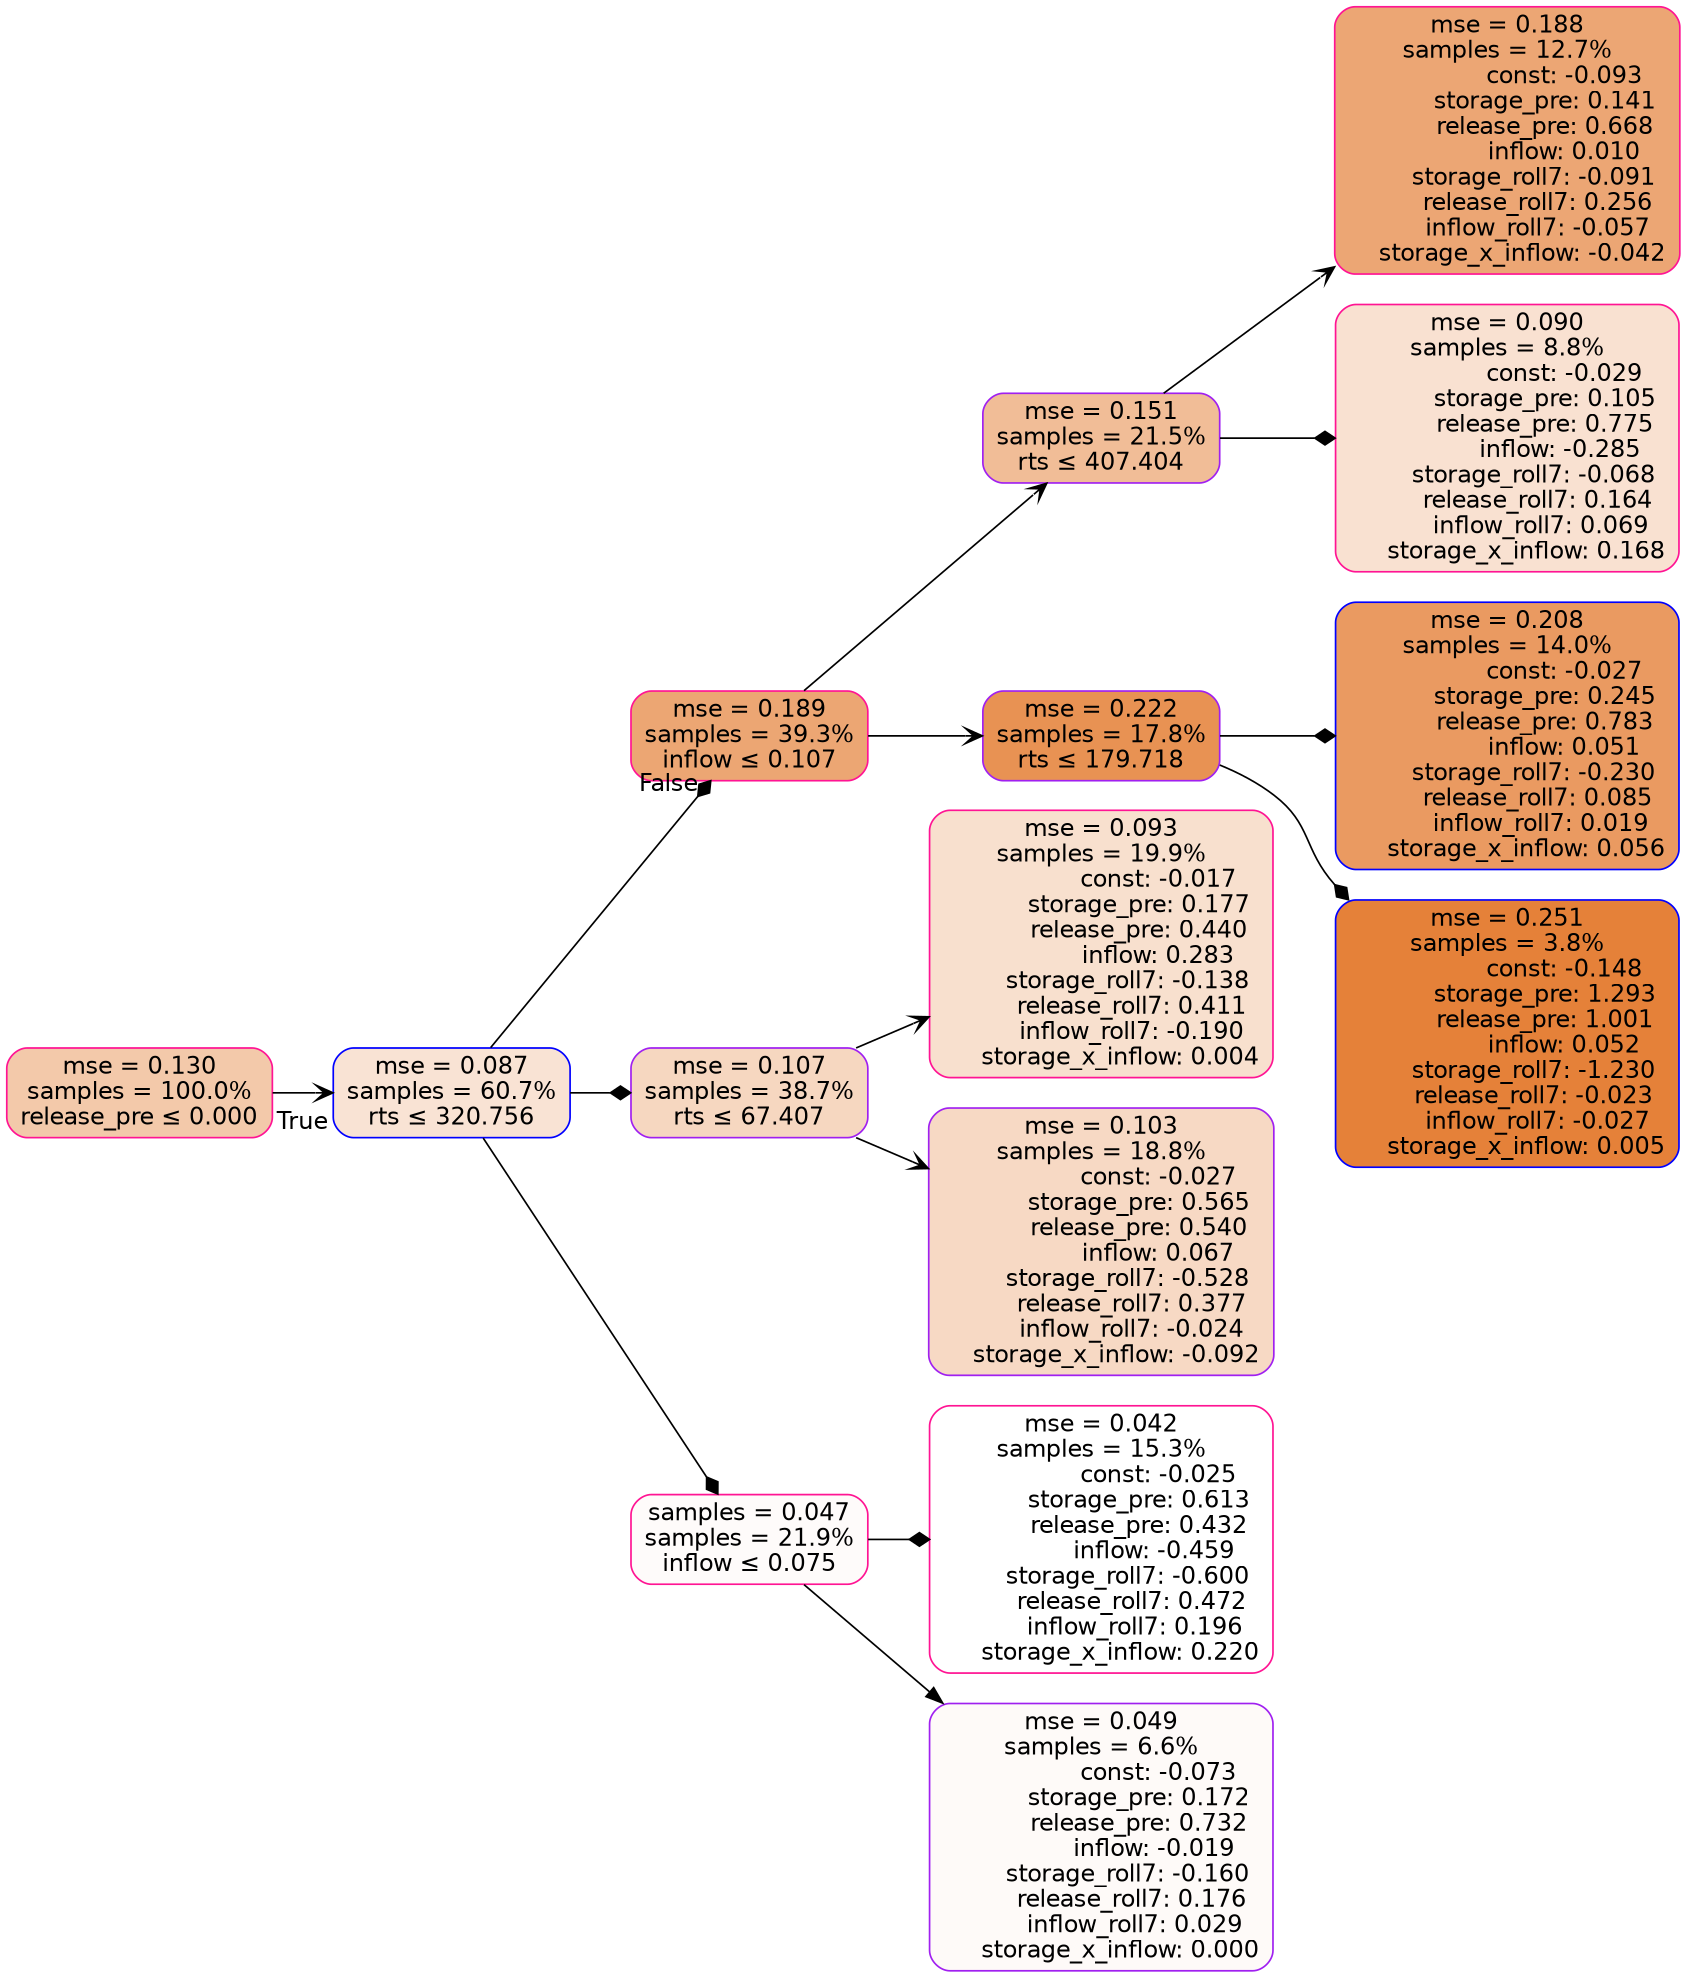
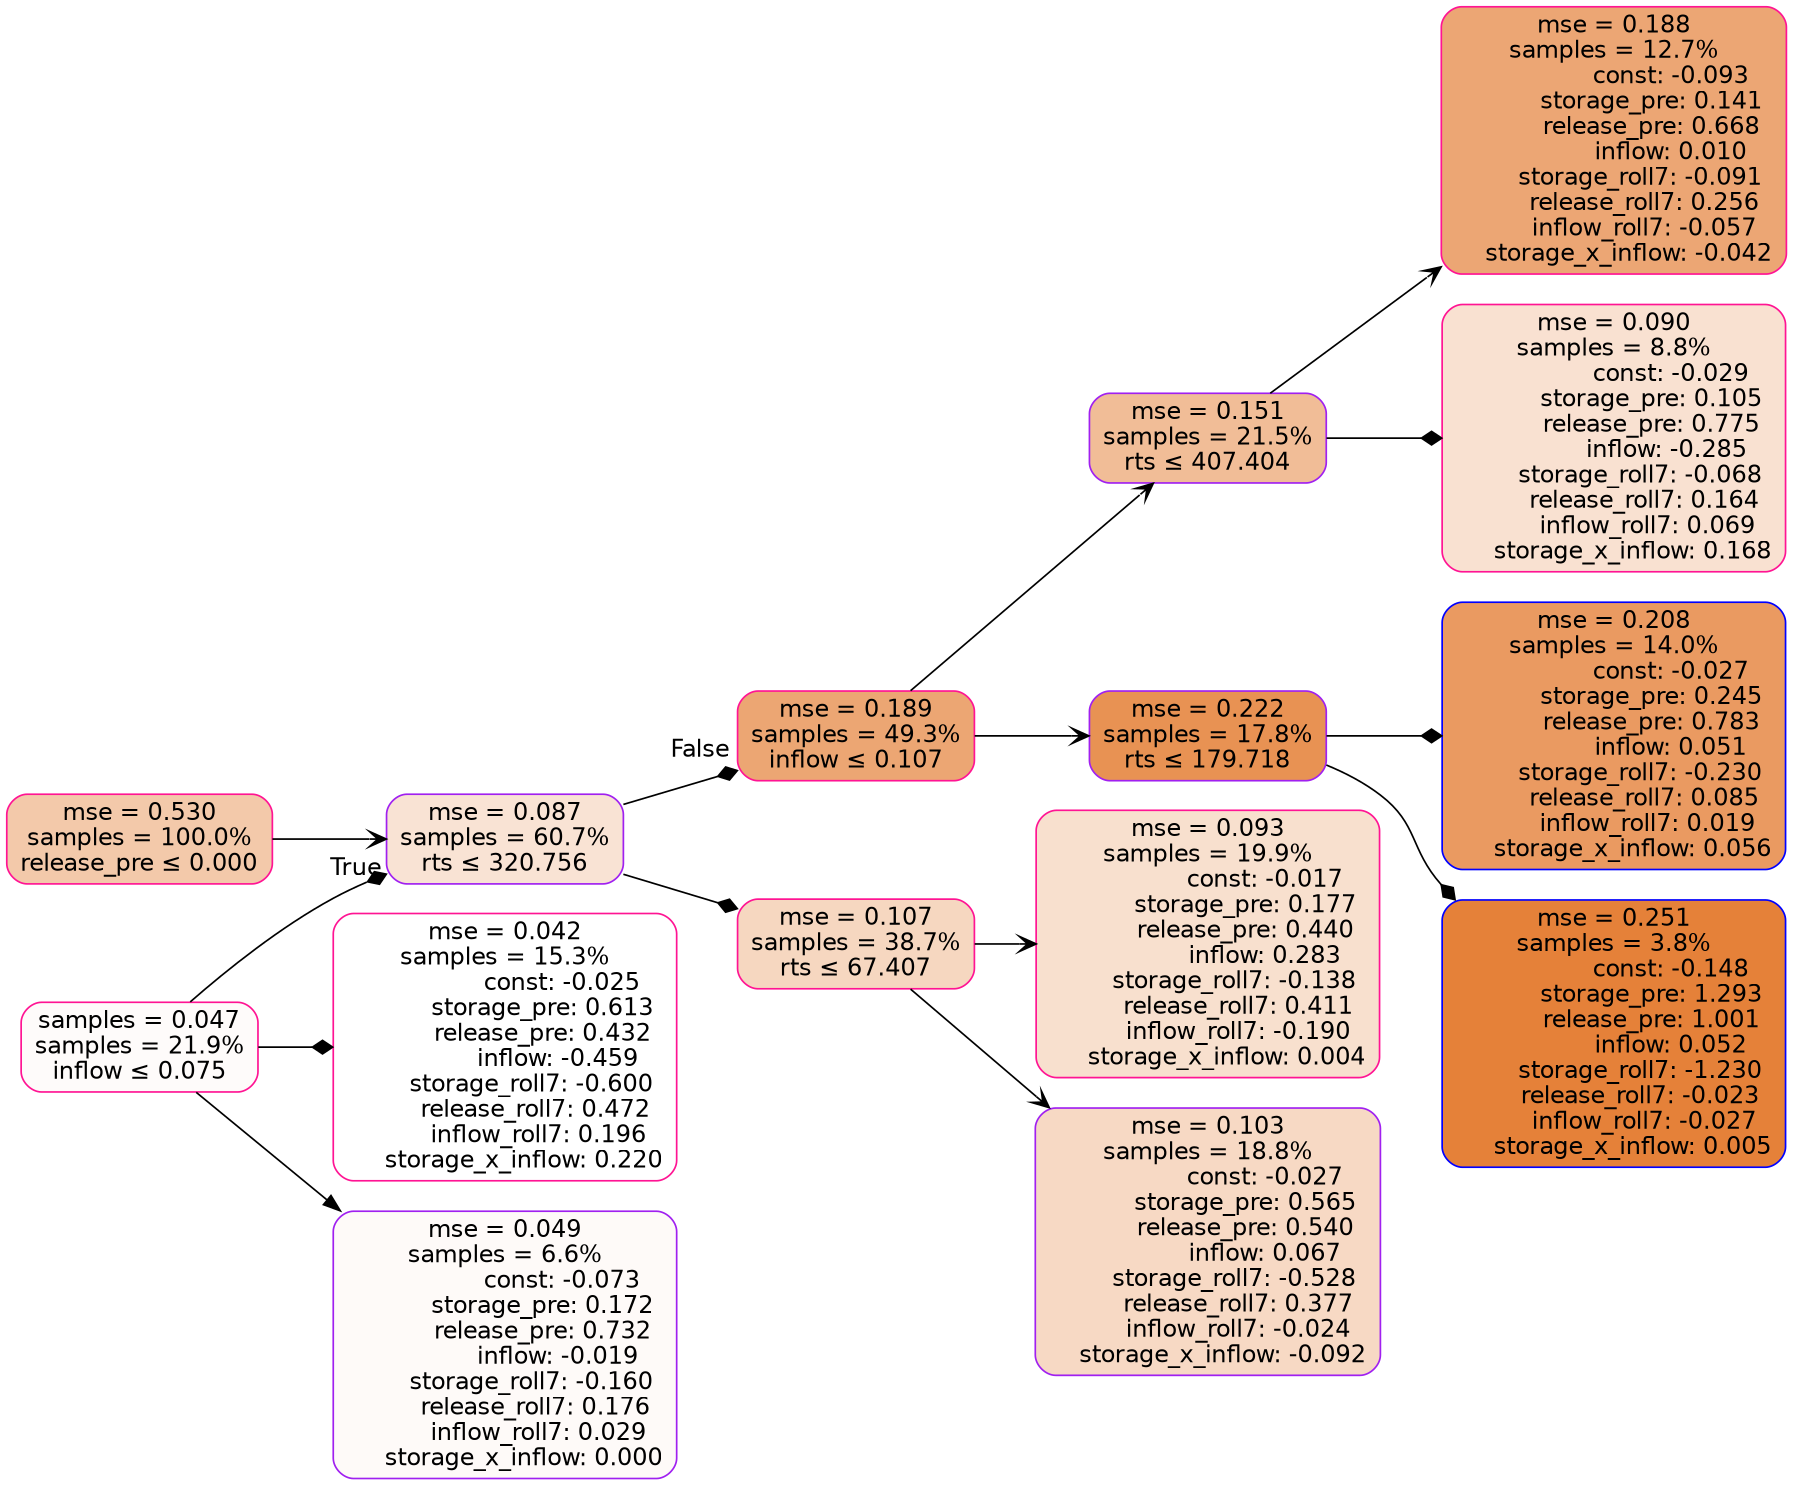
node "mse = 0.189 samples = 39.3% inflow ≤ 0.107": label "mse = 0.189 samples = 39.3% inflow ≤ 0.107" -> "mse = 0.189 samples = 49.3% inflow ≤ 0.107"
node "mse = 0.130 samples = 100.0% release_pre ≤ 0.000": label "mse = 0.130 samples = 100.0% release_pre ≤ 0.000" -> "mse = 0.530 samples = 100.0% release_pre ≤ 0.000"
node "mse = 0.087 samples = 60.7% rts ≤ 320.756": color blue -> purple
node "mse = 0.107 samples = 38.7% rts ≤ 67.407": color purple -> deeppink
edge "mse = 0.087 samples = 60.7% rts ≤ 320.756" -> "samples = 0.047 samples = 21.9% inflow ≤ 0.075": reversed
